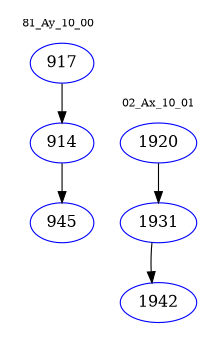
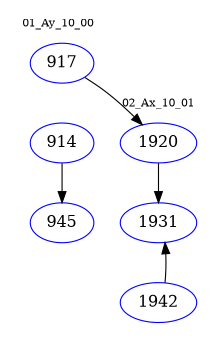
cluster "81_Ay_10_00": label "81_Ay_10_00" -> "01_Ay_10_00"
edge "917" -> "914": now "917" -> "1920"
edge "1931" -> "1942": reversed
